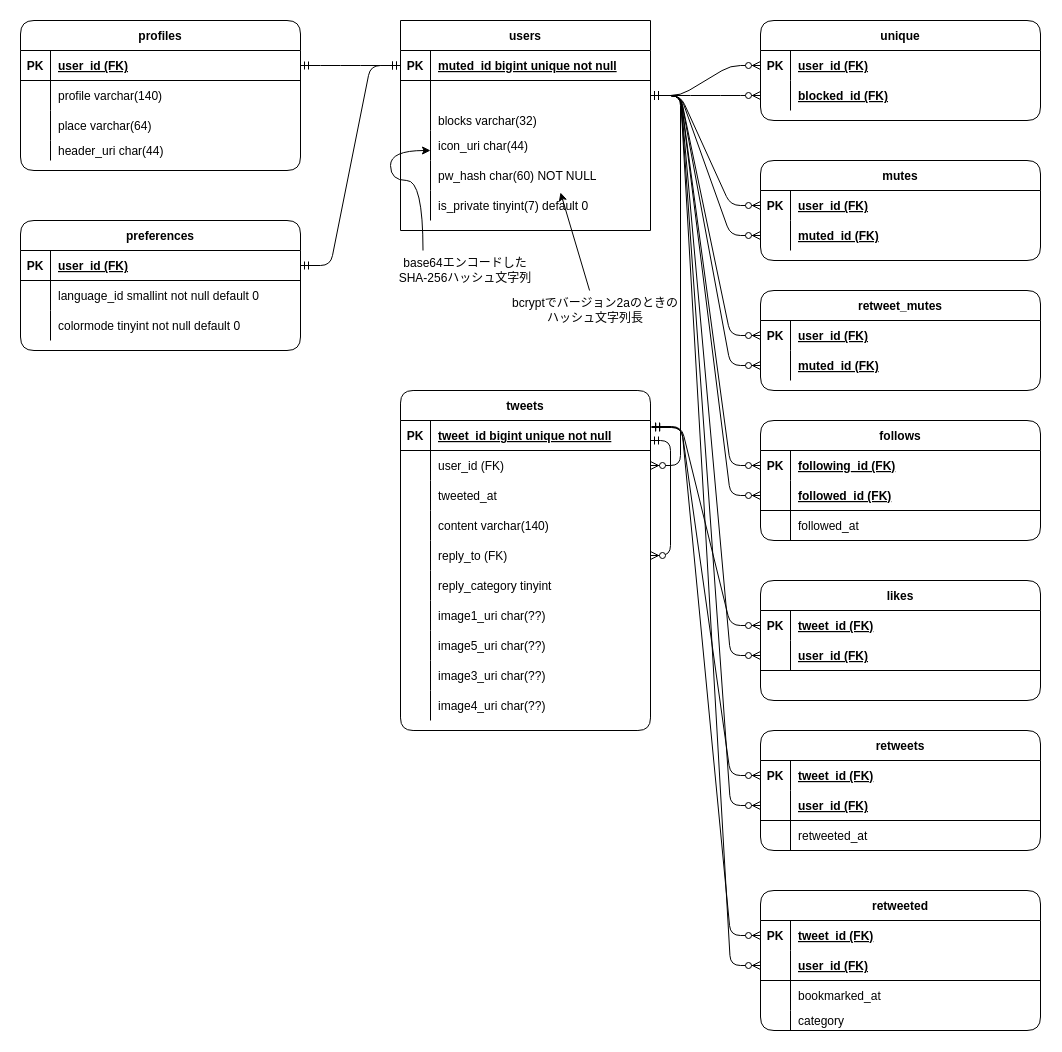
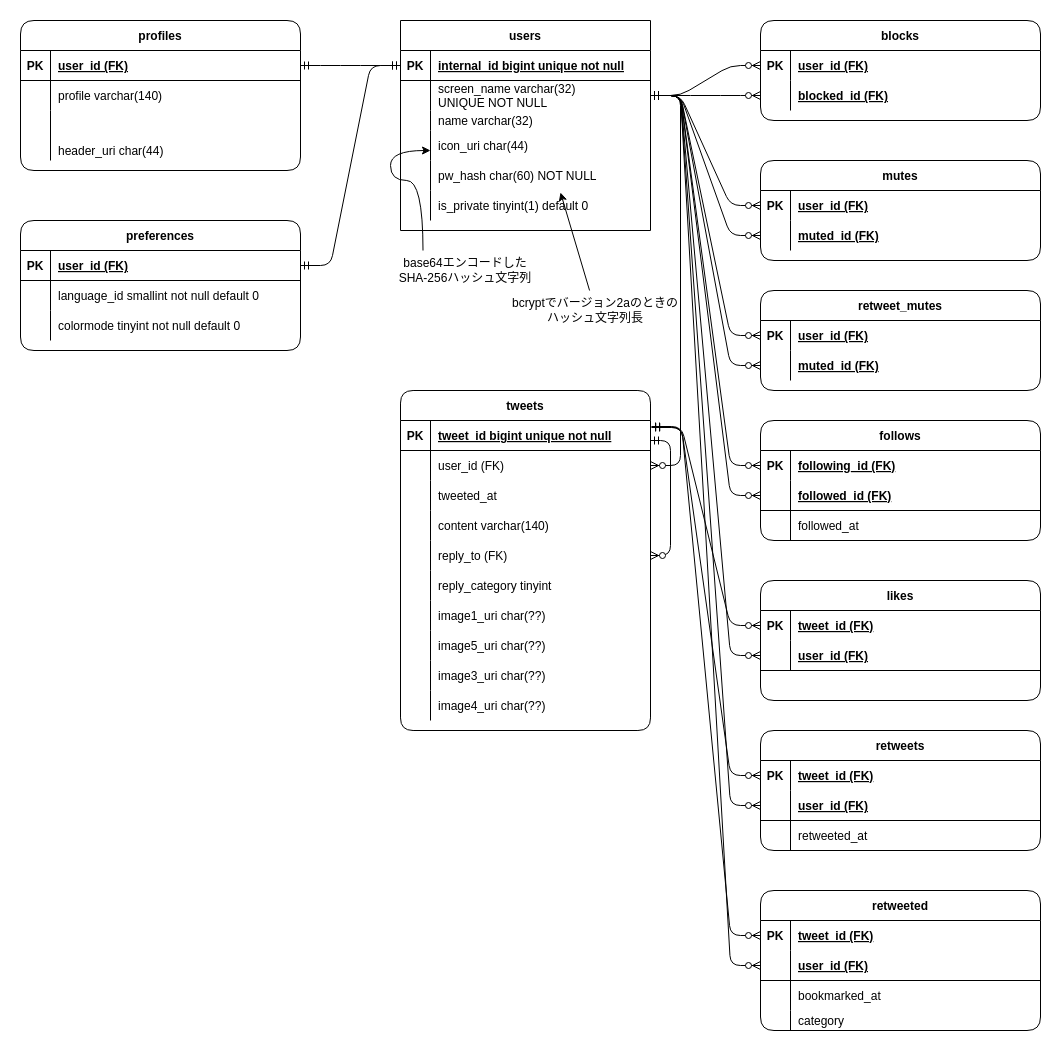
node "unique": label "unique" -> "blocks"
node "muted_id bigint unique not null": label "muted_id bigint unique not null" -> "internal_id bigint unique not null"
node "screen_name varchar(32) UNIQUE NOT NULL": added
node "blocks varchar(32)": label "blocks varchar(32)" -> "name varchar(32)"
node "place varchar(64)": removed
node "is_private tinyint(7) default 0": label "is_private tinyint(7) default 0" -> "is_private tinyint(1) default 0"
